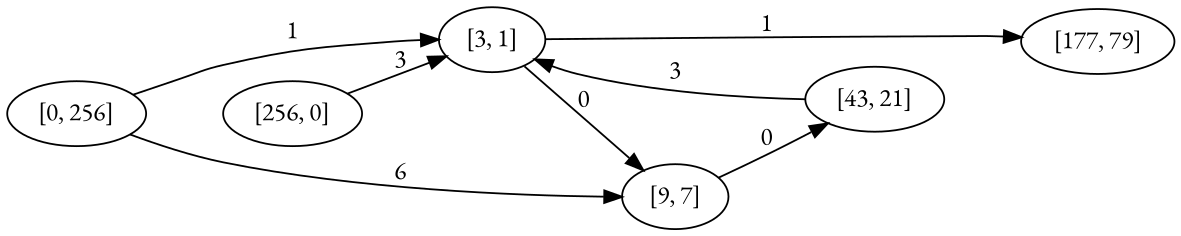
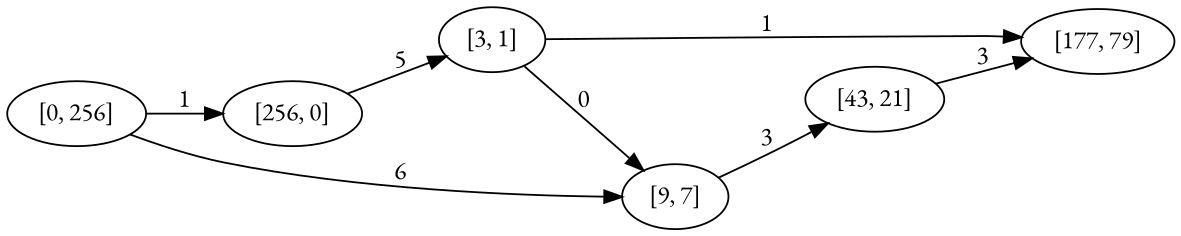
edge "[0, 256]" -> "[3, 1]": now "[0, 256]" -> "[256, 0]"
edge "[256, 0]" -> "[3, 1]": label "3" -> "5"
edge "[43, 21]" -> "[3, 1]": now "[43, 21]" -> "[177, 79]"
edge "[9, 7]" -> "[43, 21]": label "0" -> "3"
